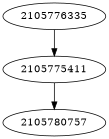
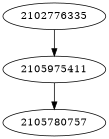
node "2105776335": label "2105776335" -> "2102776335"
node "2105775411": label "2105775411" -> "2105975411"
